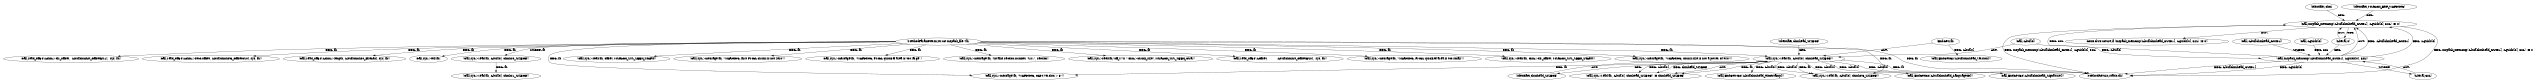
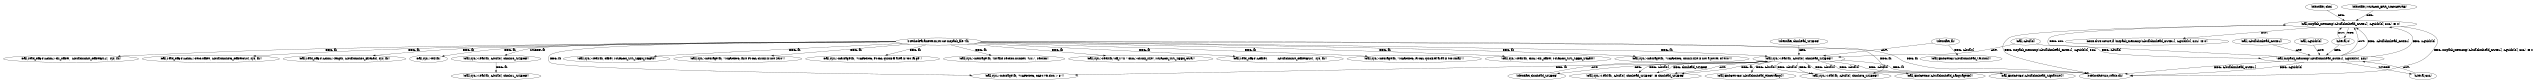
node "(Identifier,MSPACK_ERR_WARNING)": label "(Identifier,MSPACK_ERR_WARNING)" -> "(Identifier,MSPACK_ERR_SIGNATURE)"
node "(EndGetI,fh)": label "(EndGetI,fh)" -> "(Identifier,fh)"
edge "(Call,&buf[chmhead_GUID1])" -> "(Call,mspack_memcmp(&buf[chmhead_GUID1], &guids[0], 32L))": label "SIZEOF: " -> "AST: "
edge "(Call,&guids[0])" -> "(Call,mspack_memcmp(&buf[chmhead_GUID1], &guids[0], 32L))": label "DDG: 32L" -> "AST: "
